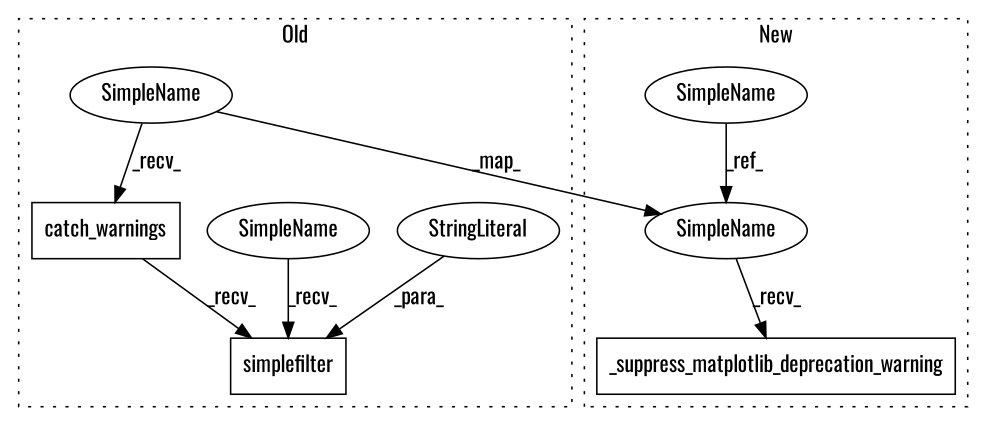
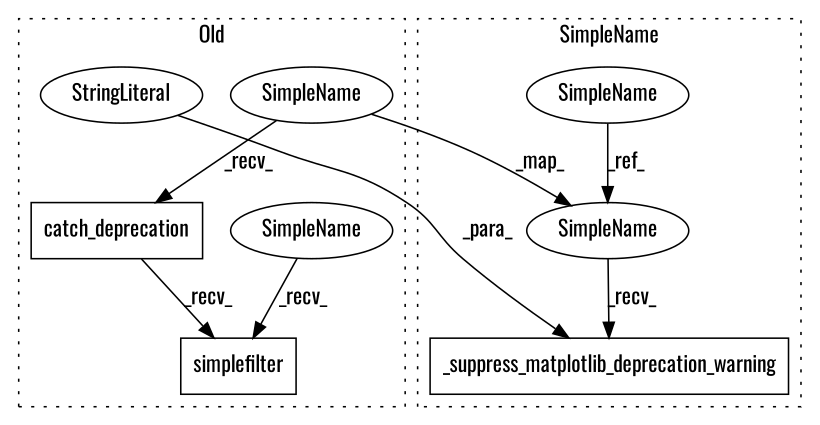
cluster "New": label "New" -> "SimpleName"
node "catch_warnings": label "catch_warnings" -> "catch_deprecation"
edge "StringLiteral" -> "simplefilter": now "StringLiteral" -> "_suppress_matplotlib_deprecation_warning"
